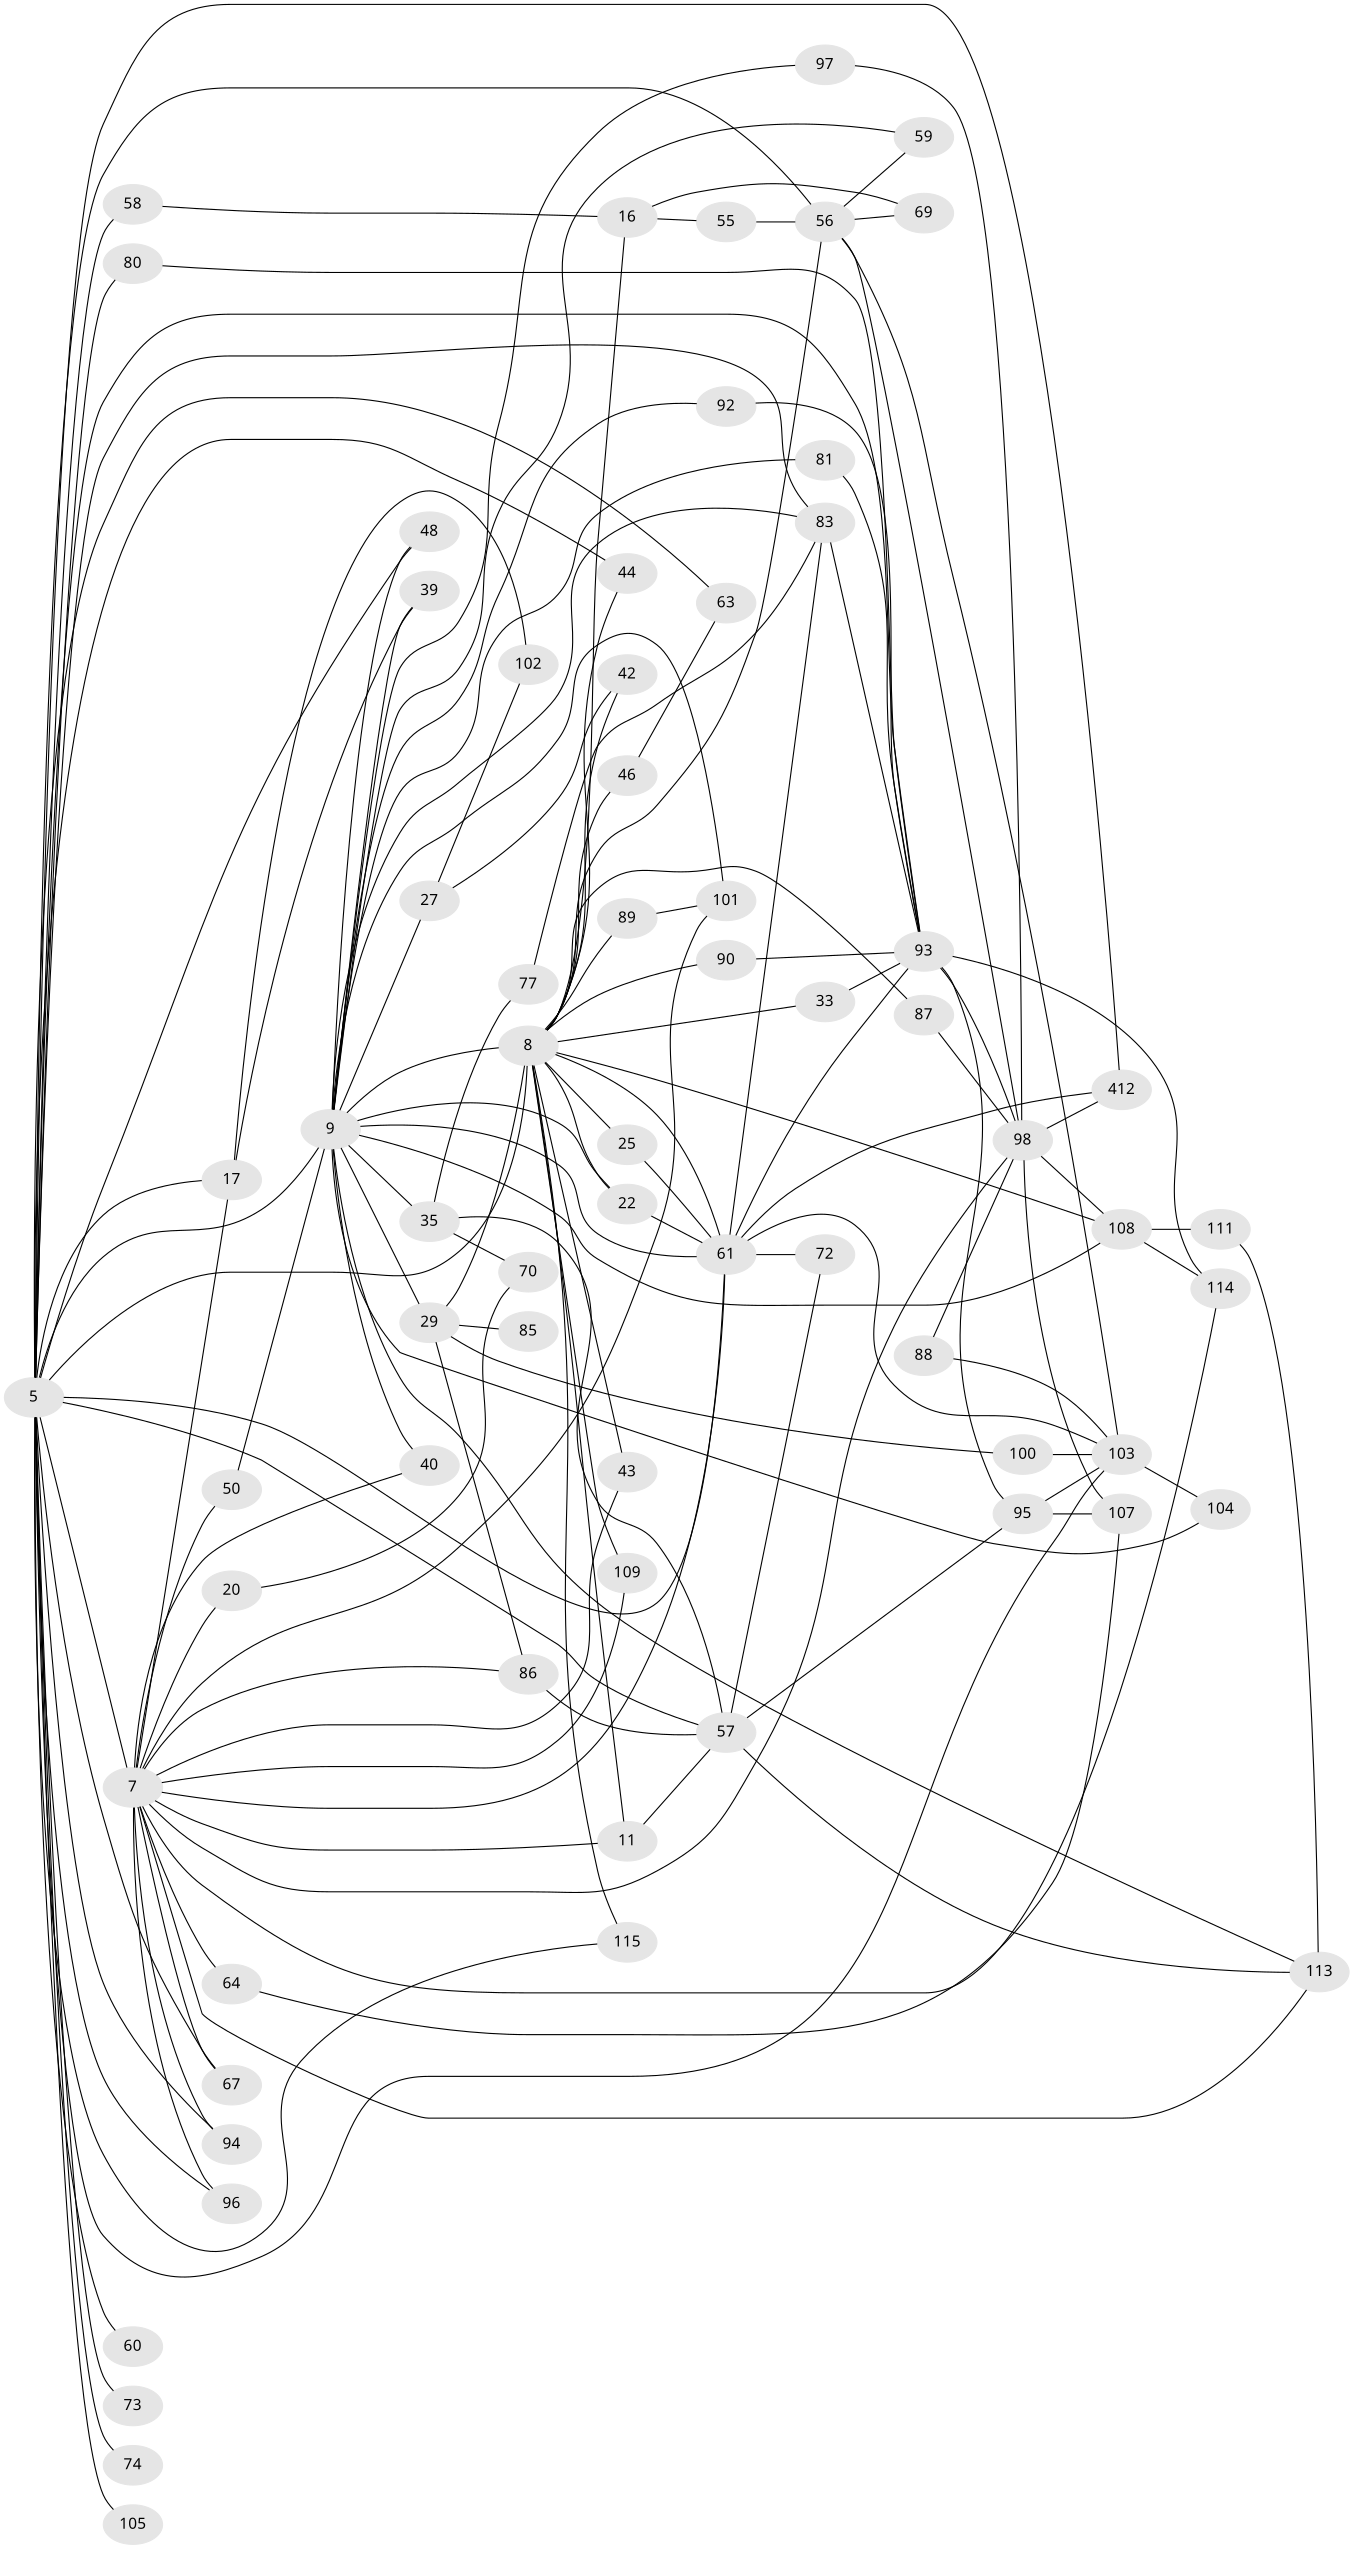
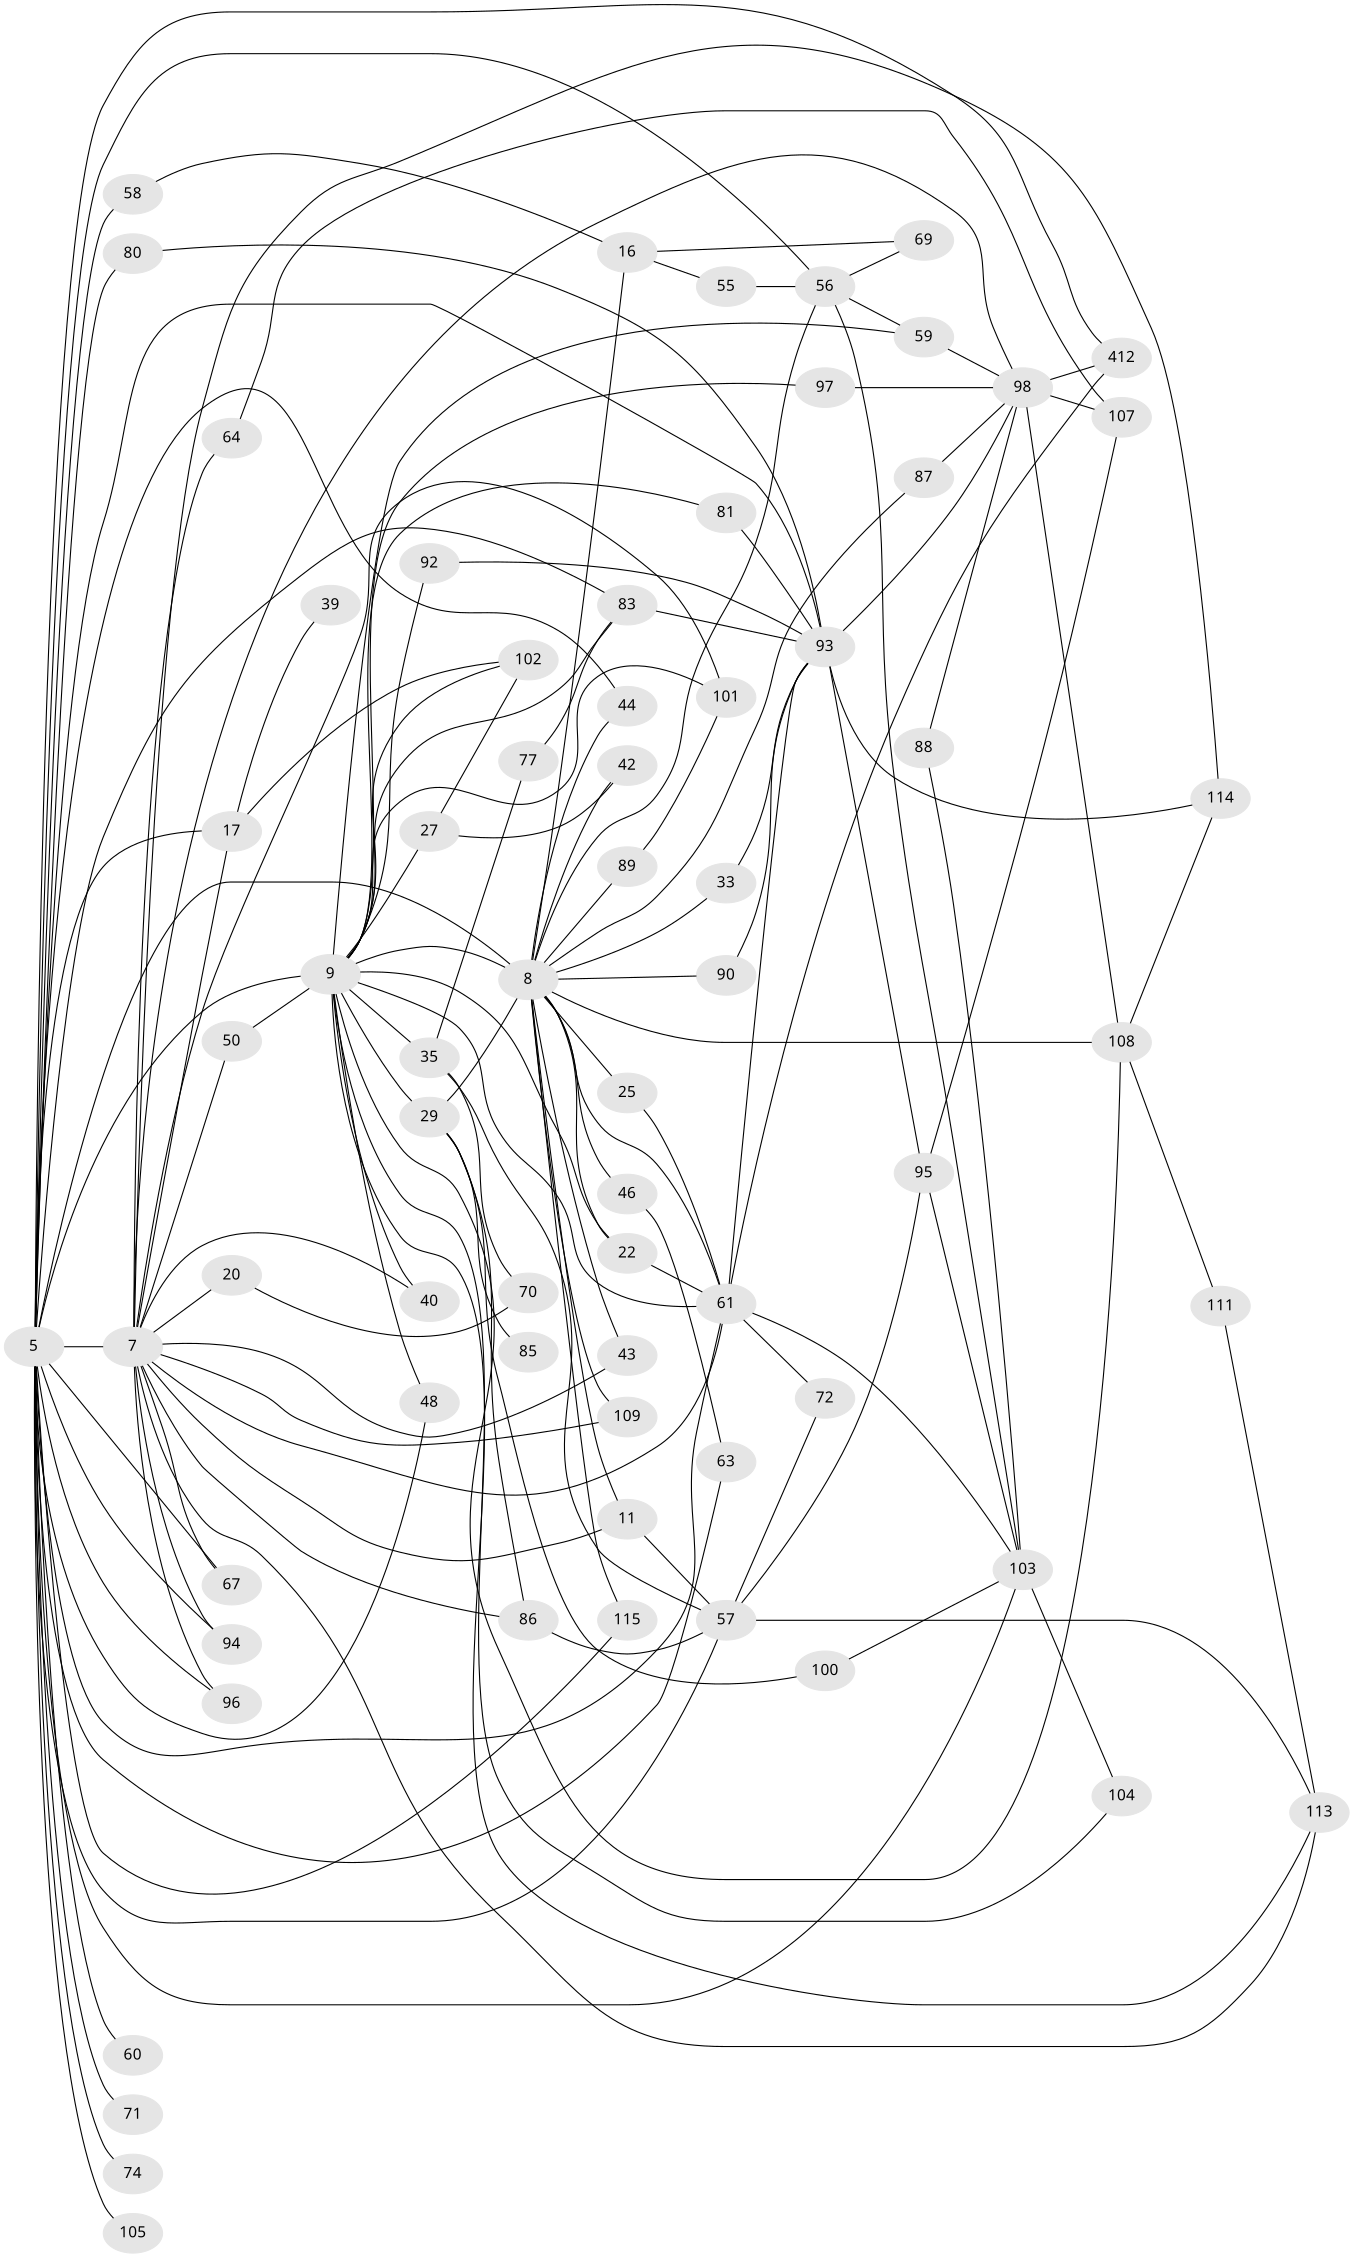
edge "56" -- "98": now "59" -- "98"
edge "39" -- "9": now "102" -- "9"
edge "83" -- "61": removed
node "73": label "73" -> "71"
